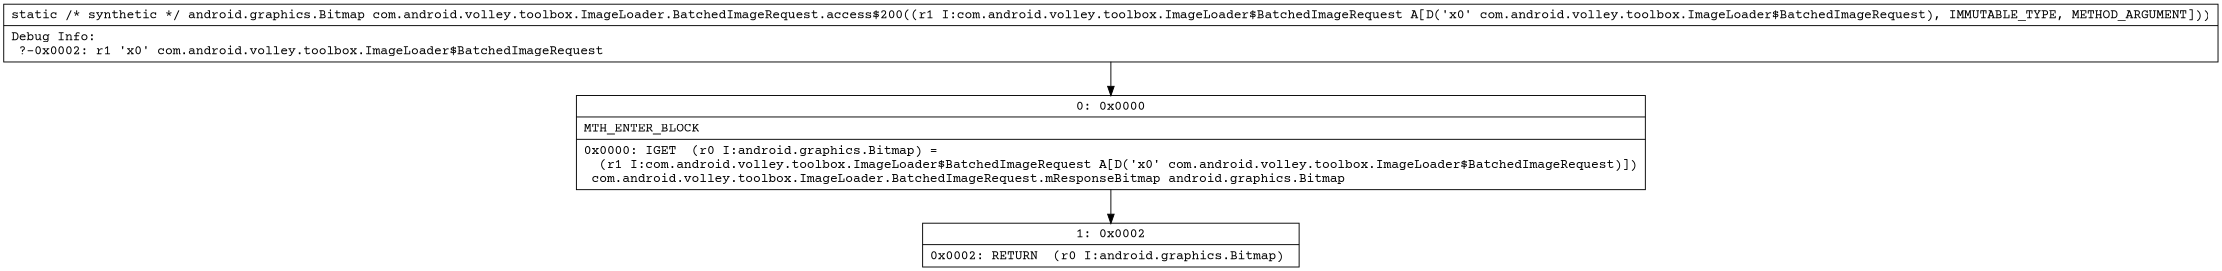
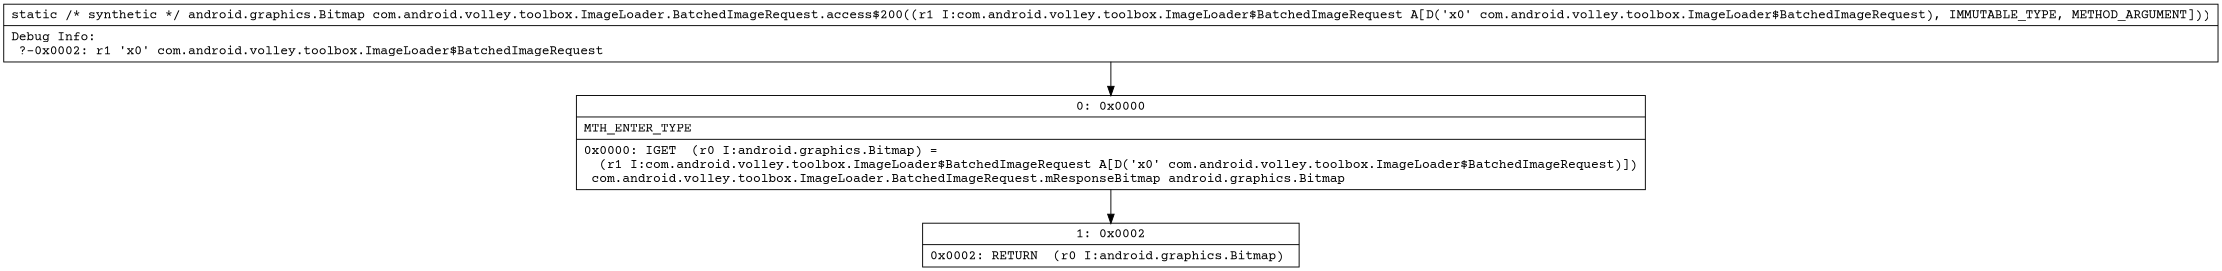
node "0: 0x0000": text "MTH_ENTER_BLOCK" -> "MTH_ENTER_TYPE"
